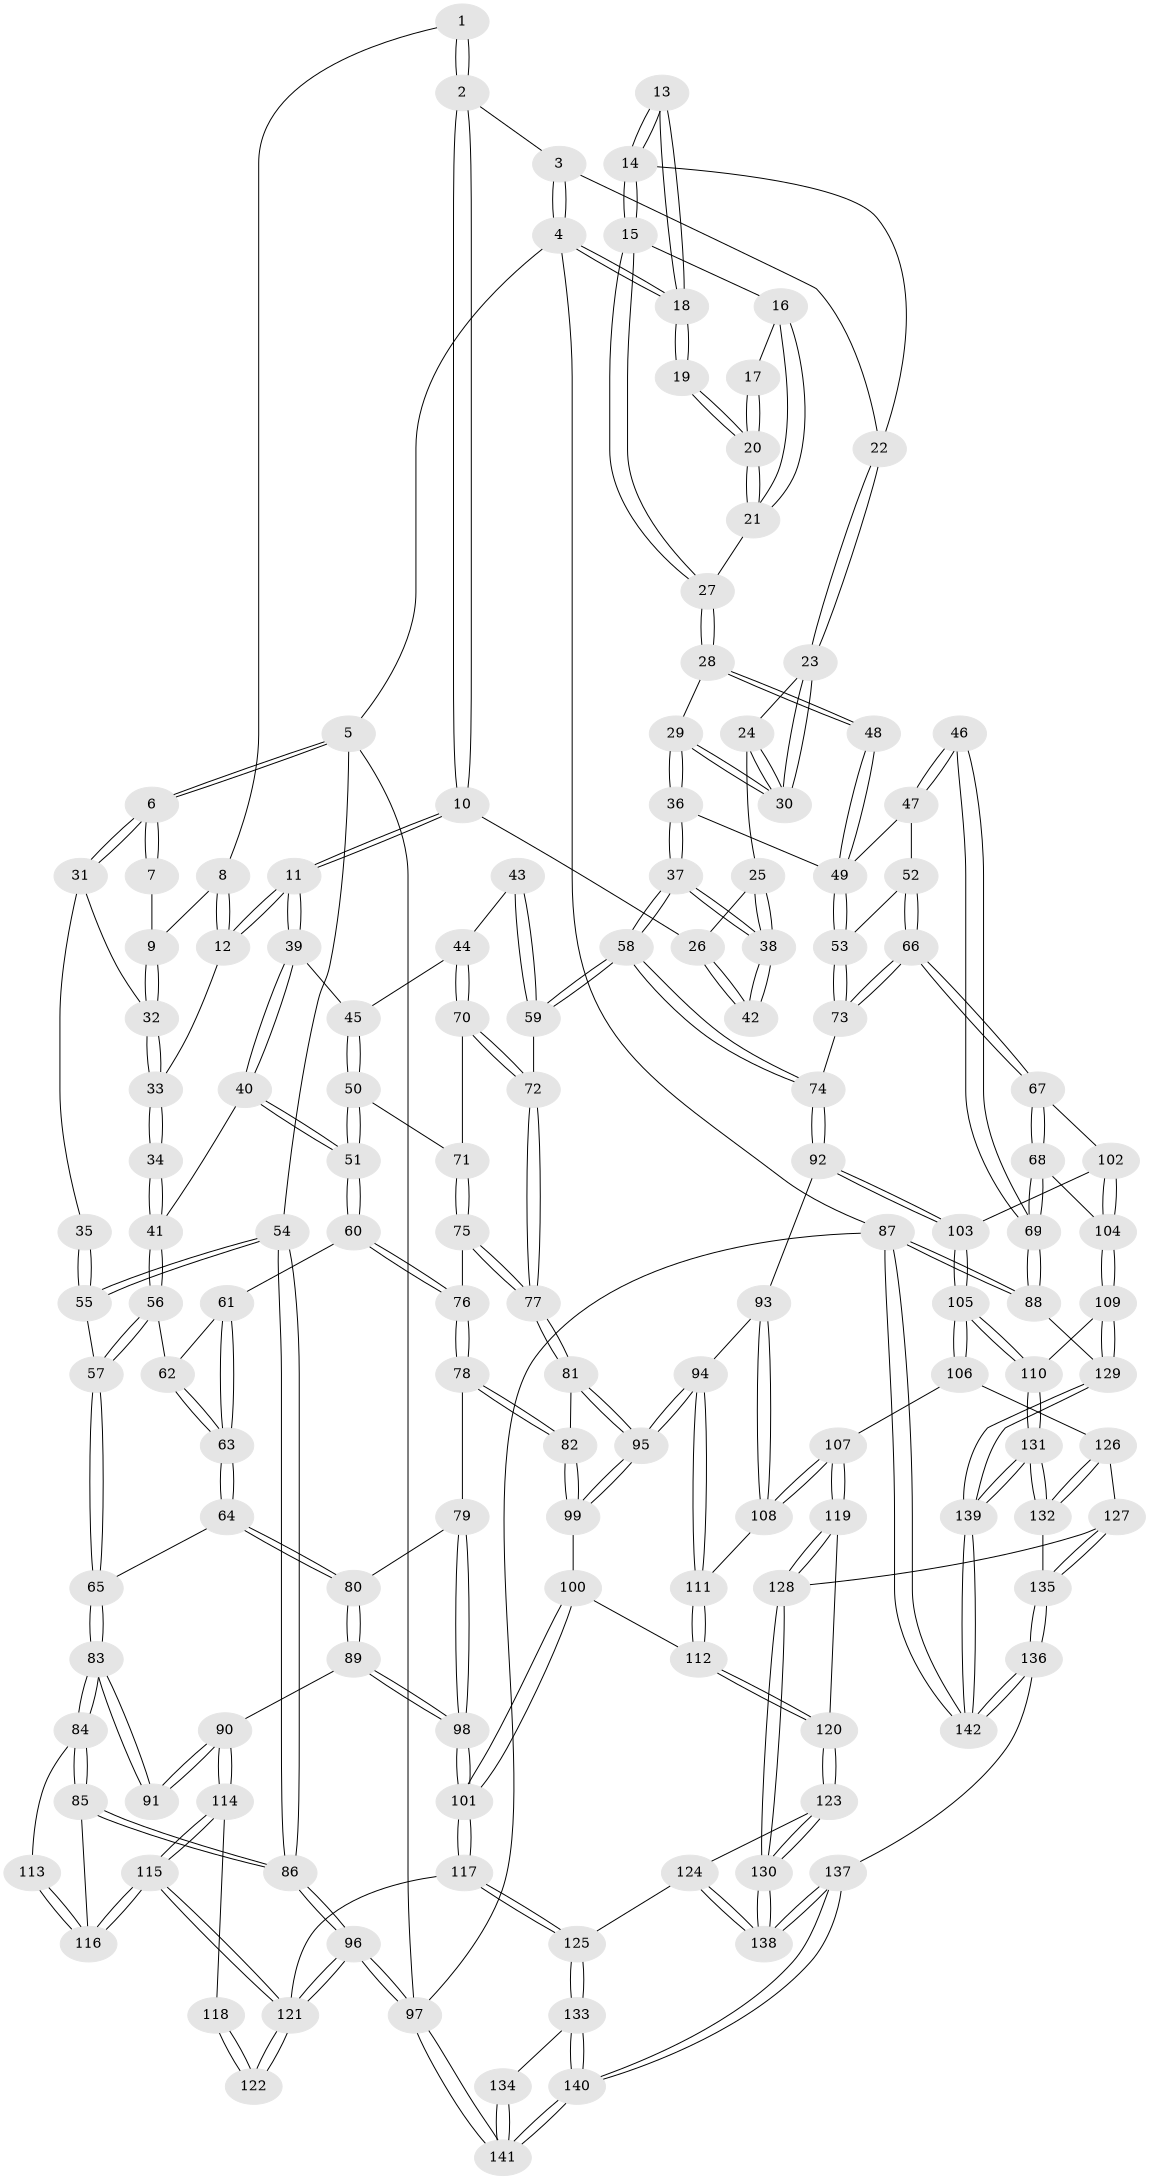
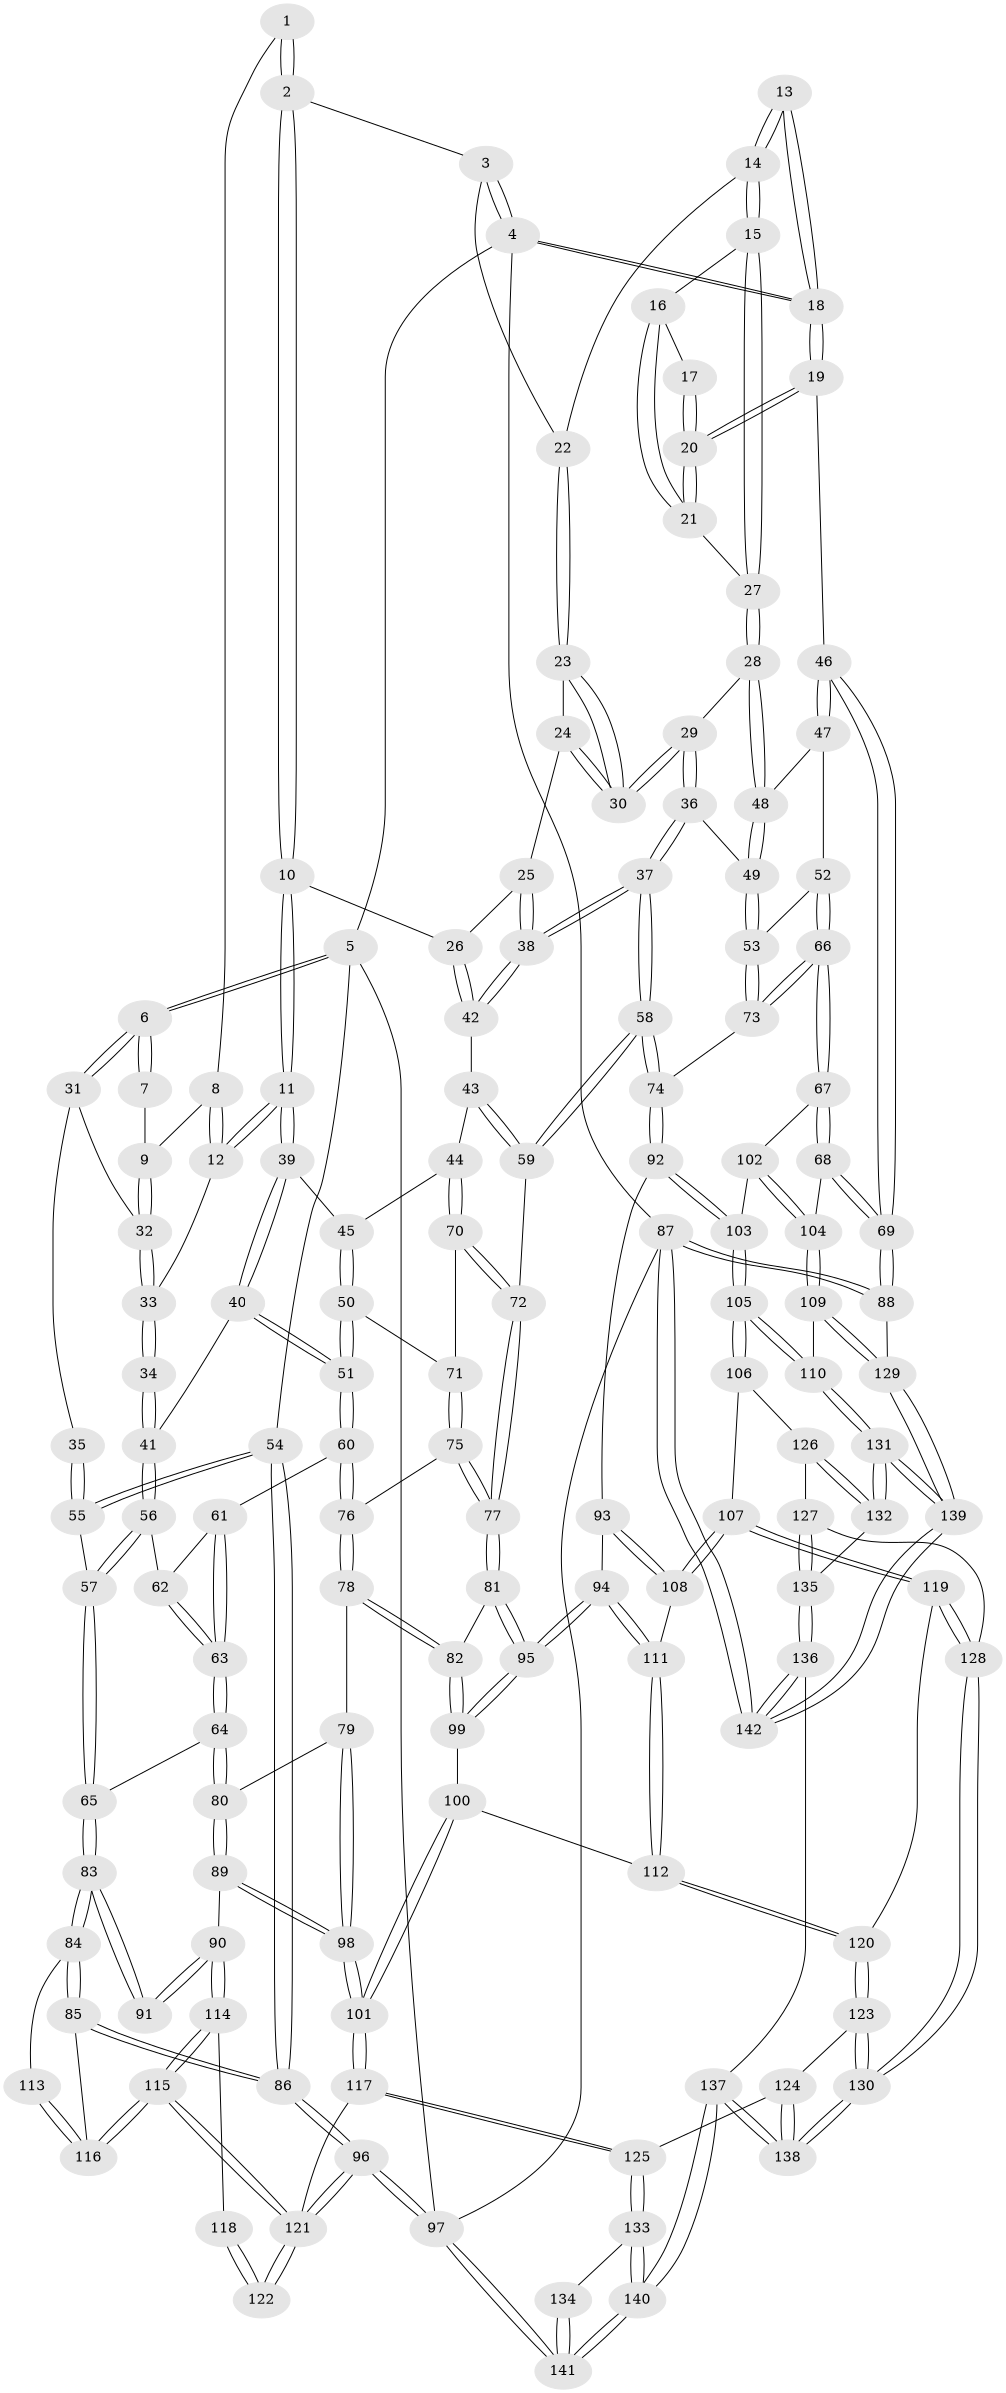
edge "19" -- "46": added
edge "47" -- "49": now "47" -- "48"
edge "42" -- "43": added
